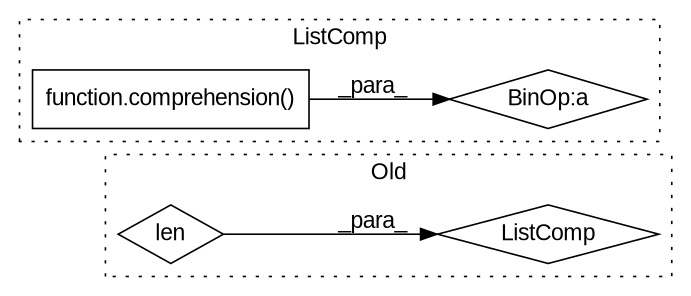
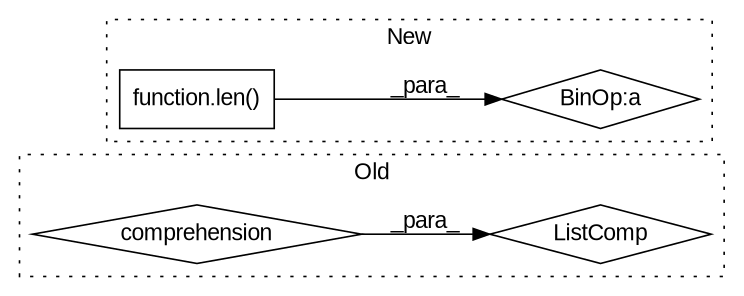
cluster "ListComp": label "ListComp" -> "New"
node "function.comprehension()": label "function.comprehension()" -> "function.len()"
node "len": label "len" -> "comprehension"
